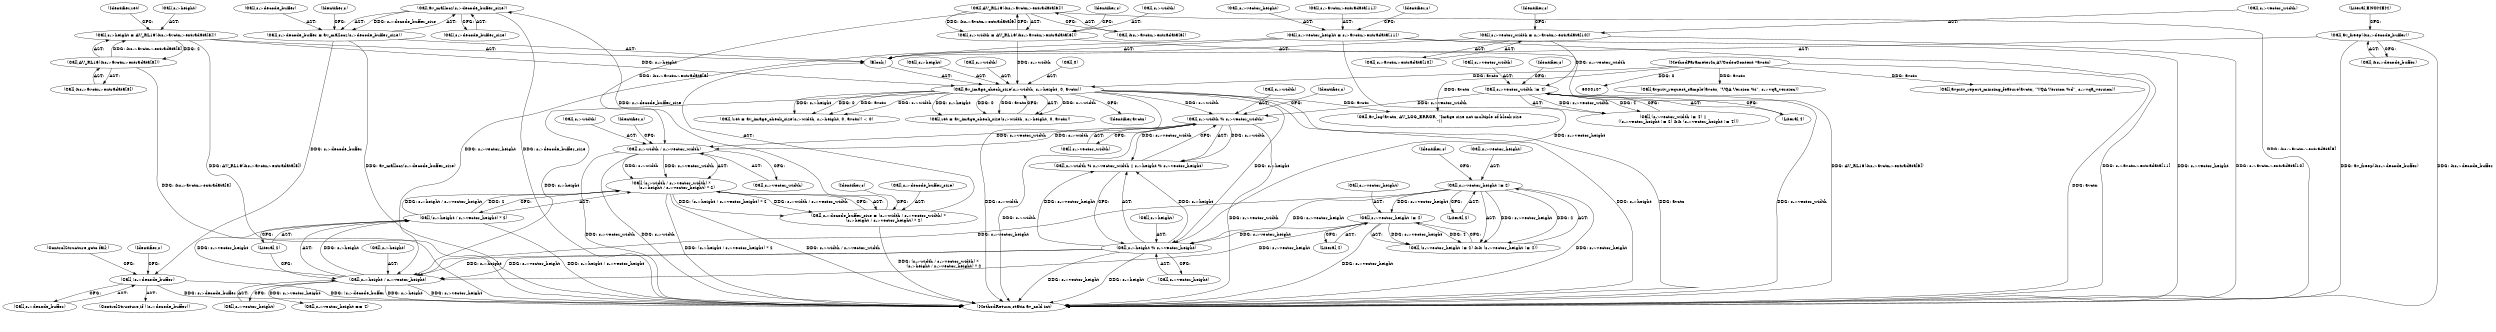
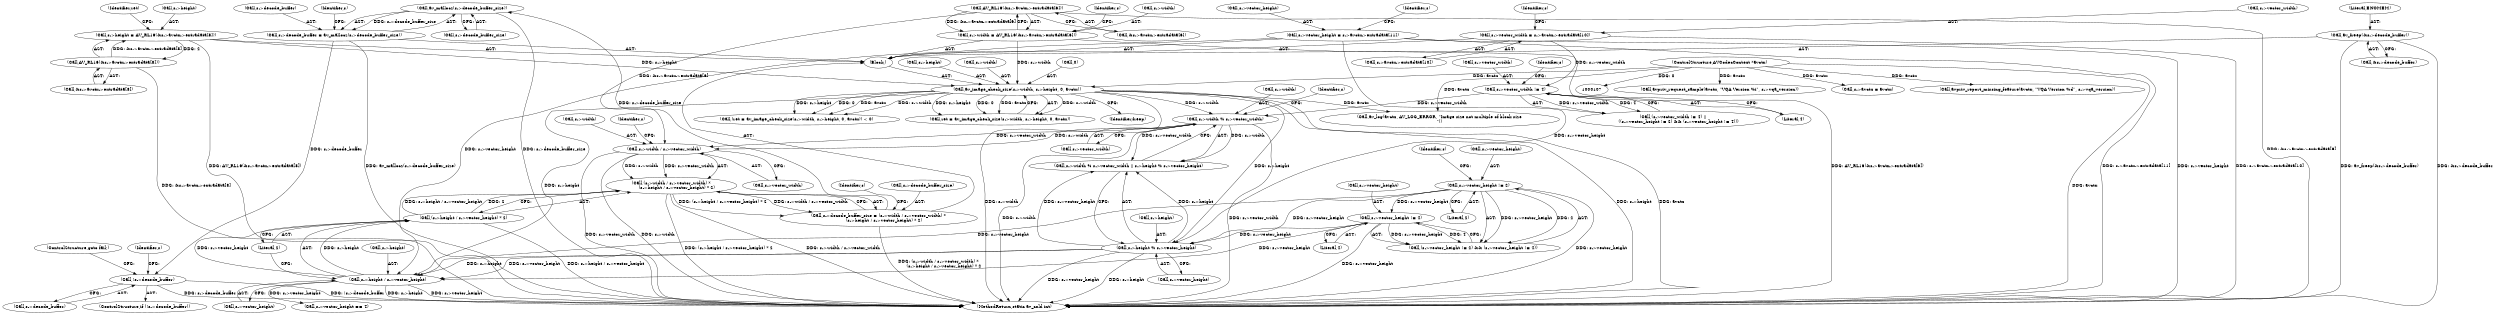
node "(Call,s->avctx->extradata[11])": removed
edge "(Literal,ENOMEM)" -> "(Call,av_freep(&s->decode_buffer))": label "CFG: " -> "AST: "
edge "(Call,s->width = AV_RL16(&s->avctx->extradata[6]))" -> "(Block,)": added, label "AST:"
node "(MethodParameterIn,AVCodecContext *avctx)": label "(MethodParameterIn,AVCodecContext *avctx)" -> "(ControlStructure,AVCodecContext *avctx)"
node "6000107": label "6000107" -> "1000107"
node "(Call,s->avctx = avctx)": added
node "(Identifier,avctx)": label "(Identifier,avctx)" -> "(Identifier,freep)"
edge "(Call,s->vector_width != 4)" -> "(MethodReturn,static av_cold int)": removed, label "DDG: s->vector_width"
